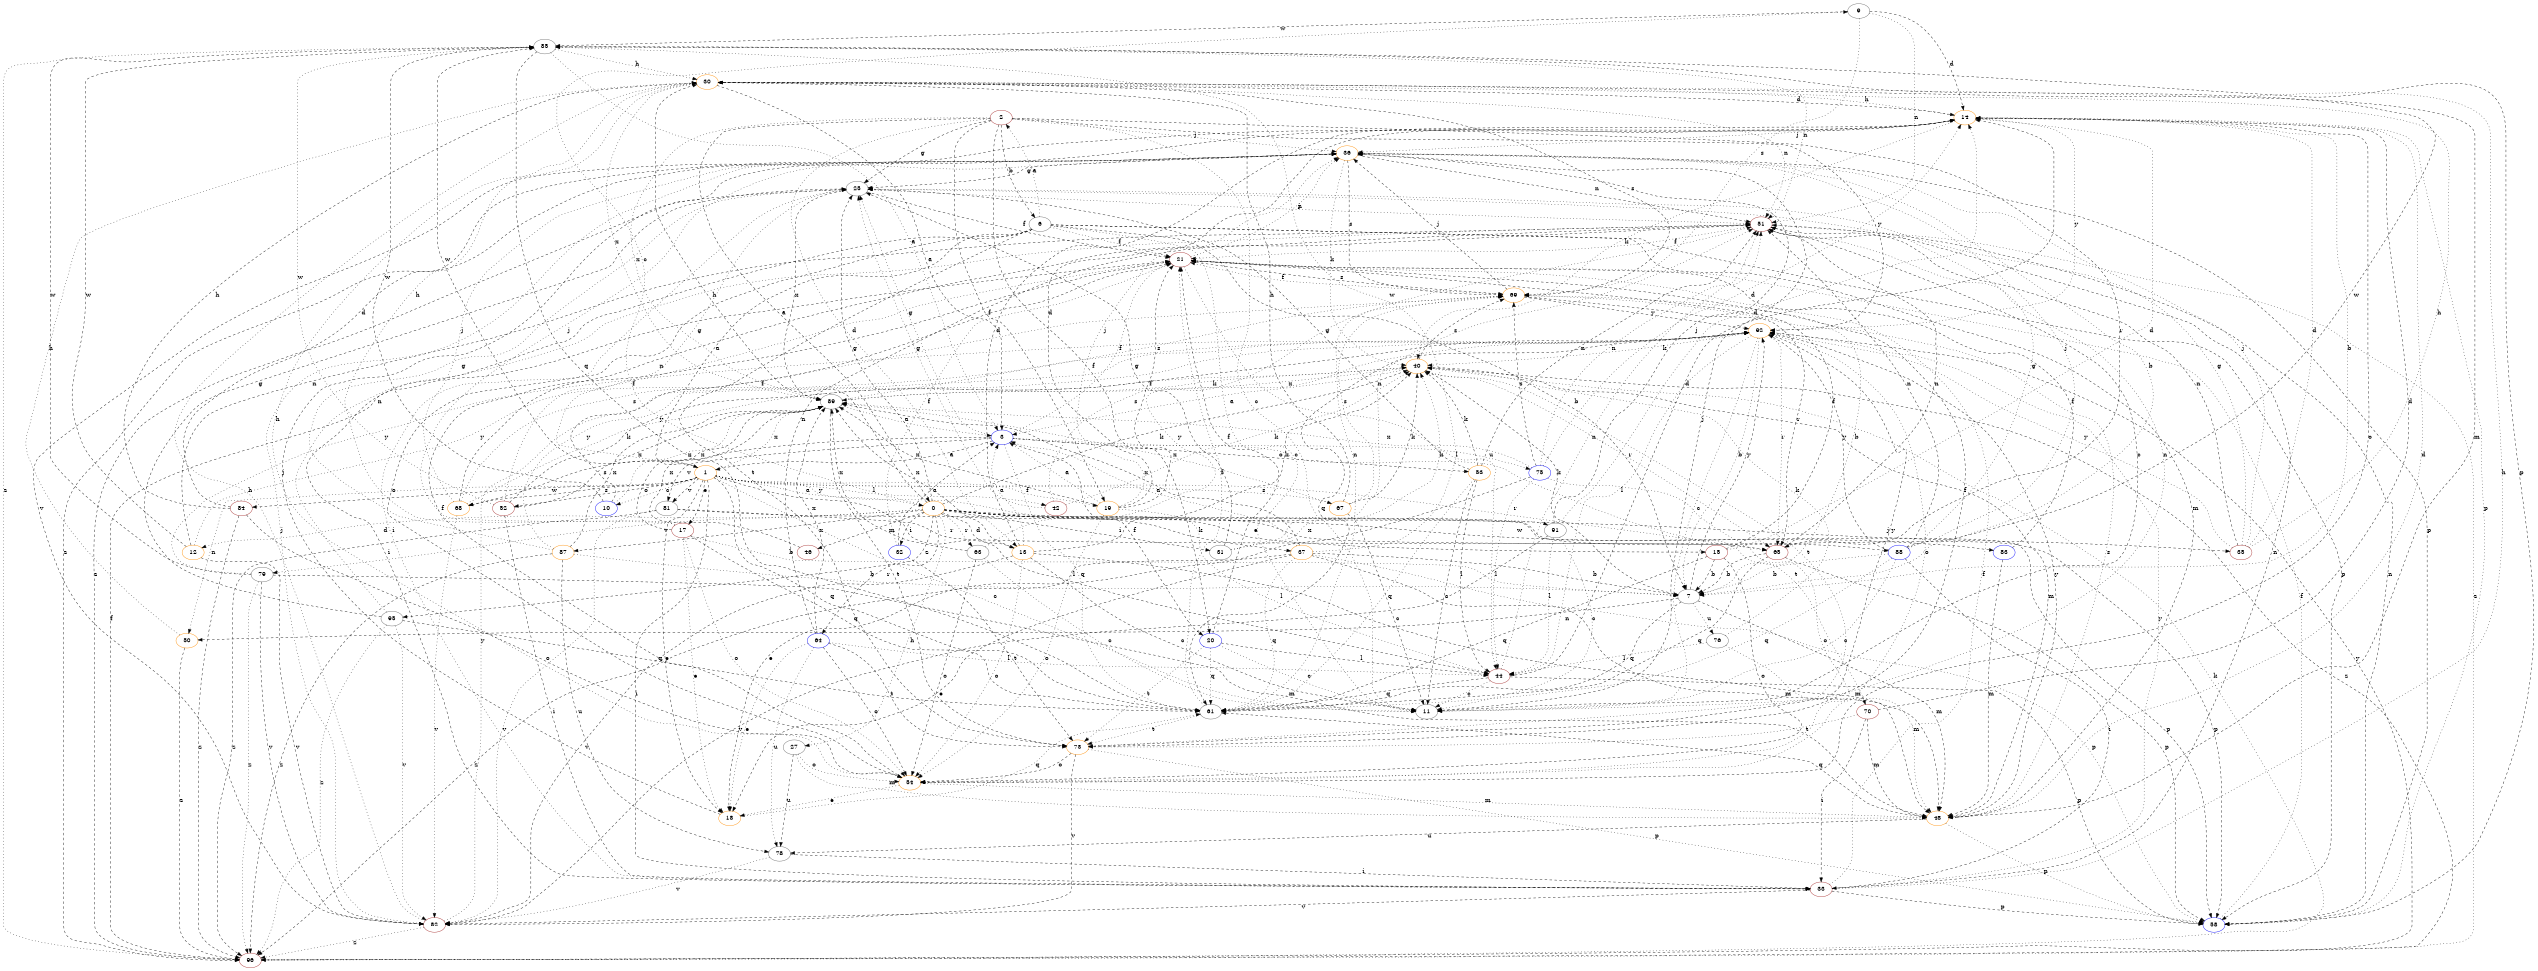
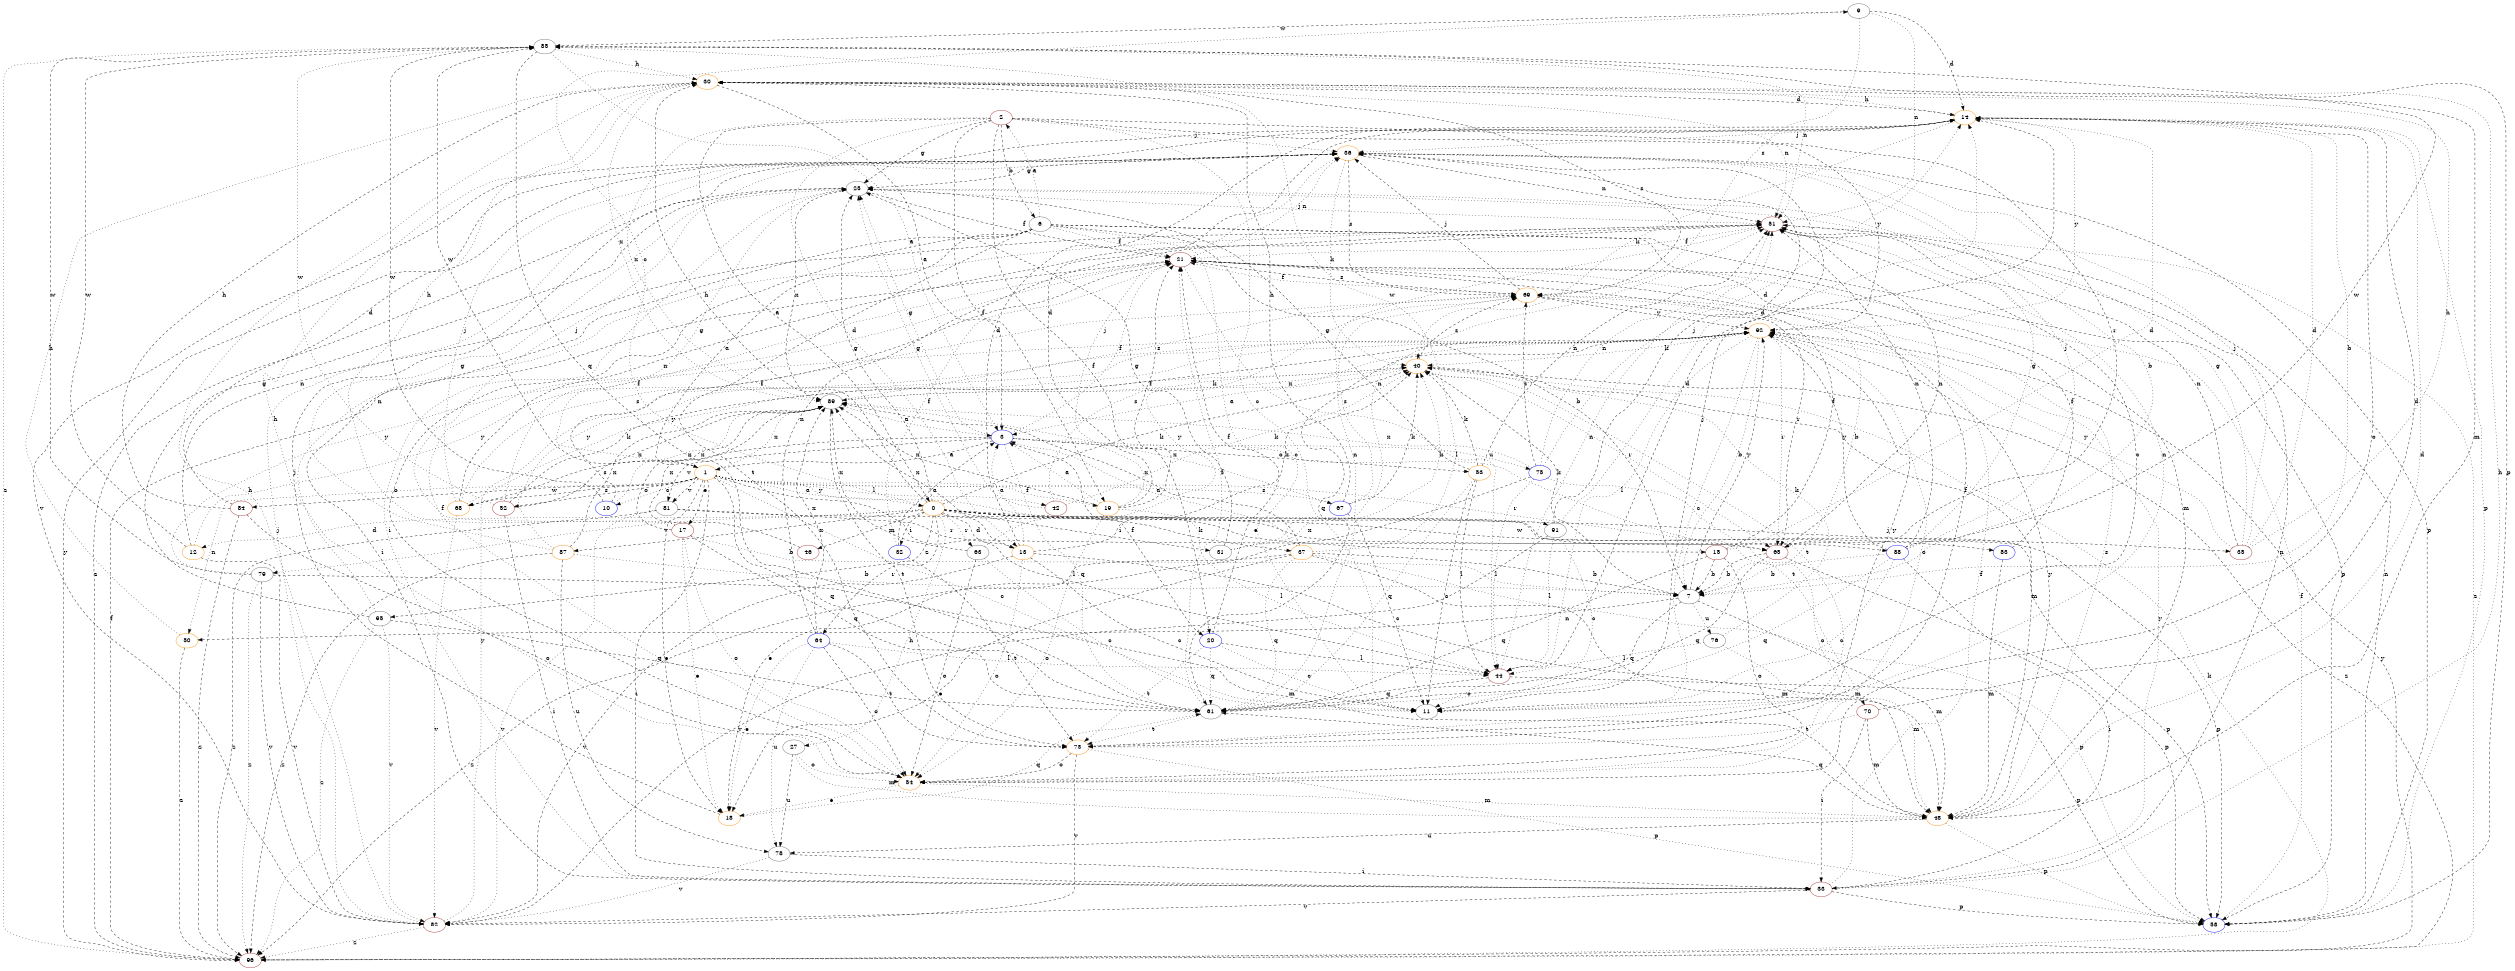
edge "54" -> "21": style dashed -> dotted
node "67": color darkorange -> blue
edge "36" -> "96": label "z" -> "y"
